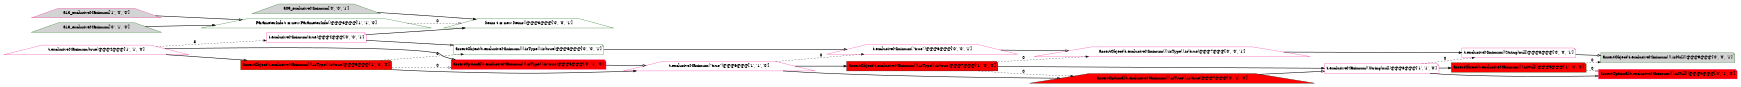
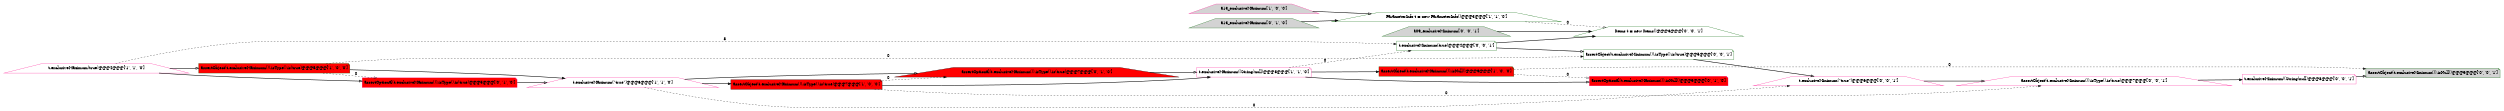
node "t.exclusiveMinimum(true)@@@4@@@['0', '0', '1']": color deeppink -> darkgreen
edge "t.exclusiveMaximum((String)null)@@@8@@@['1', '1', '0']" -> "t.exclusiveMinimum((String)null)@@@8@@@['0', '0', '1']": now "t.exclusiveMaximum((String)null)@@@8@@@['1', '1', '0']" -> "t.exclusiveMinimum(true)@@@4@@@['0', '0', '1']"
